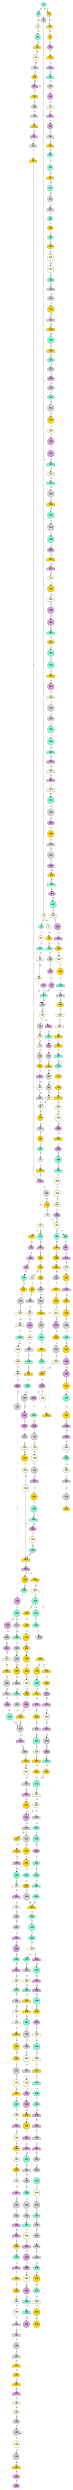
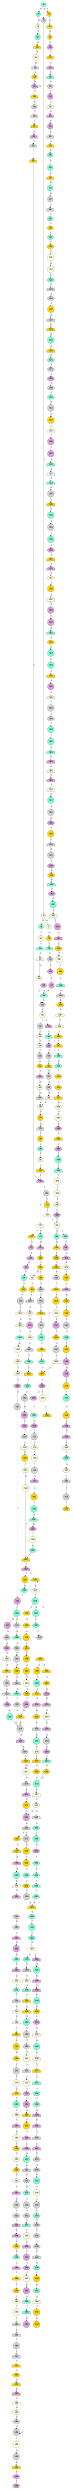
node "S300": removed
edge "S408" -> "S412": added, label "A"
